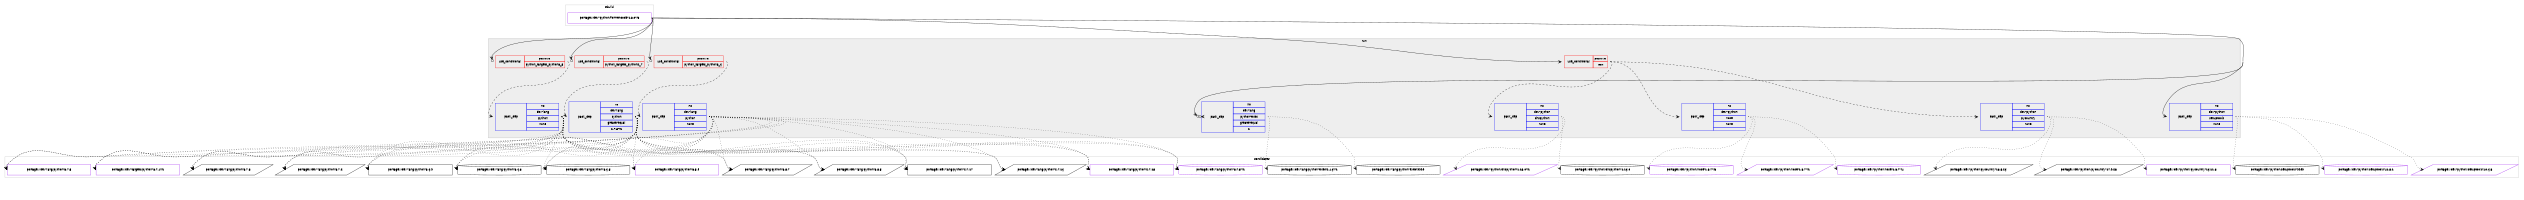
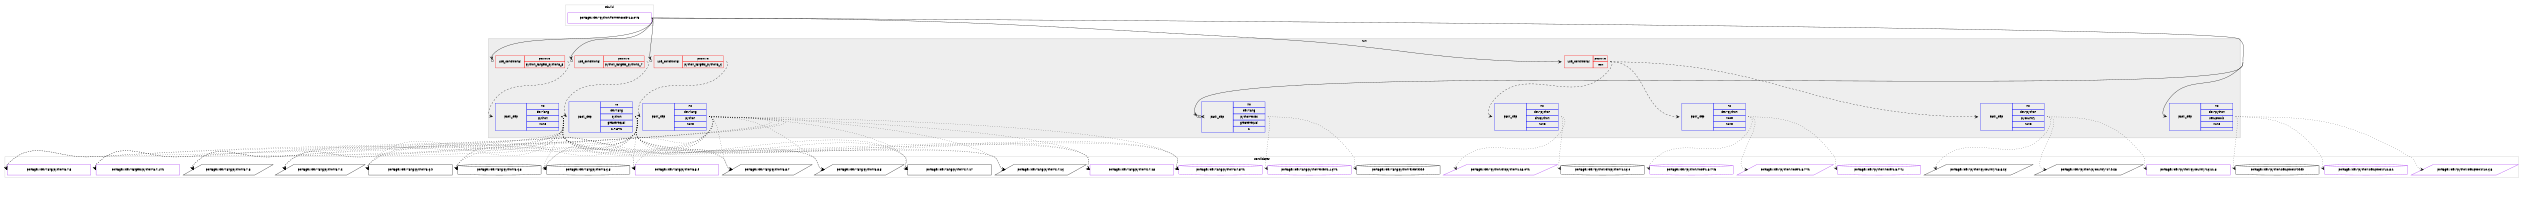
node "portage://dev-lang/python-exec-2.4.6-r1": color black -> purple
